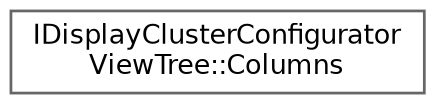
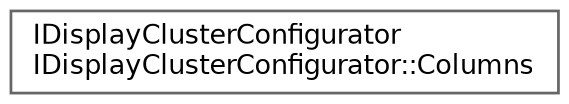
node "IDisplayClusterConfigurator ViewTree::Columns": label "IDisplayClusterConfigurator ViewTree::Columns" -> "IDisplayClusterConfigurator IDisplayClusterConfigurator::Columns"
